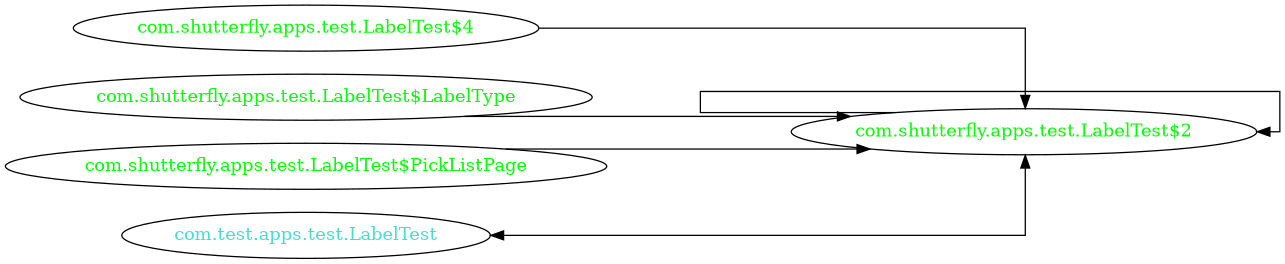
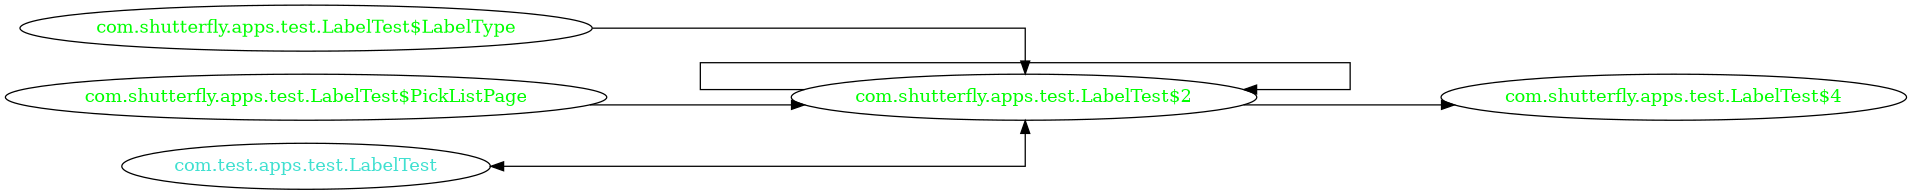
edge "com.shutterfly.apps.test.LabelTest$4" -> "com.shutterfly.apps.test.LabelTest$2": reversed
